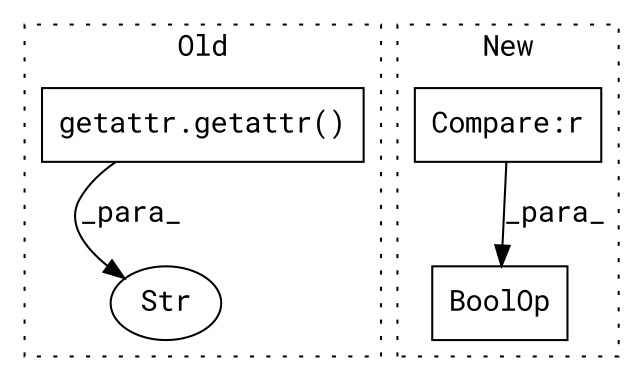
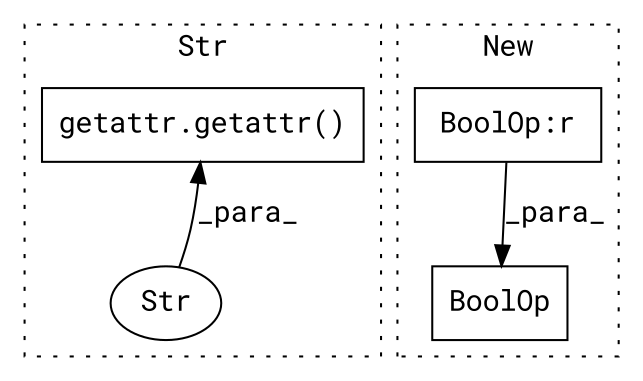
cluster "Old": label "Old" -> "Str"
node "Compare:r": label "Compare:r" -> "BoolOp:r"
edge "getattr.getattr()" -> "Str": reversed
